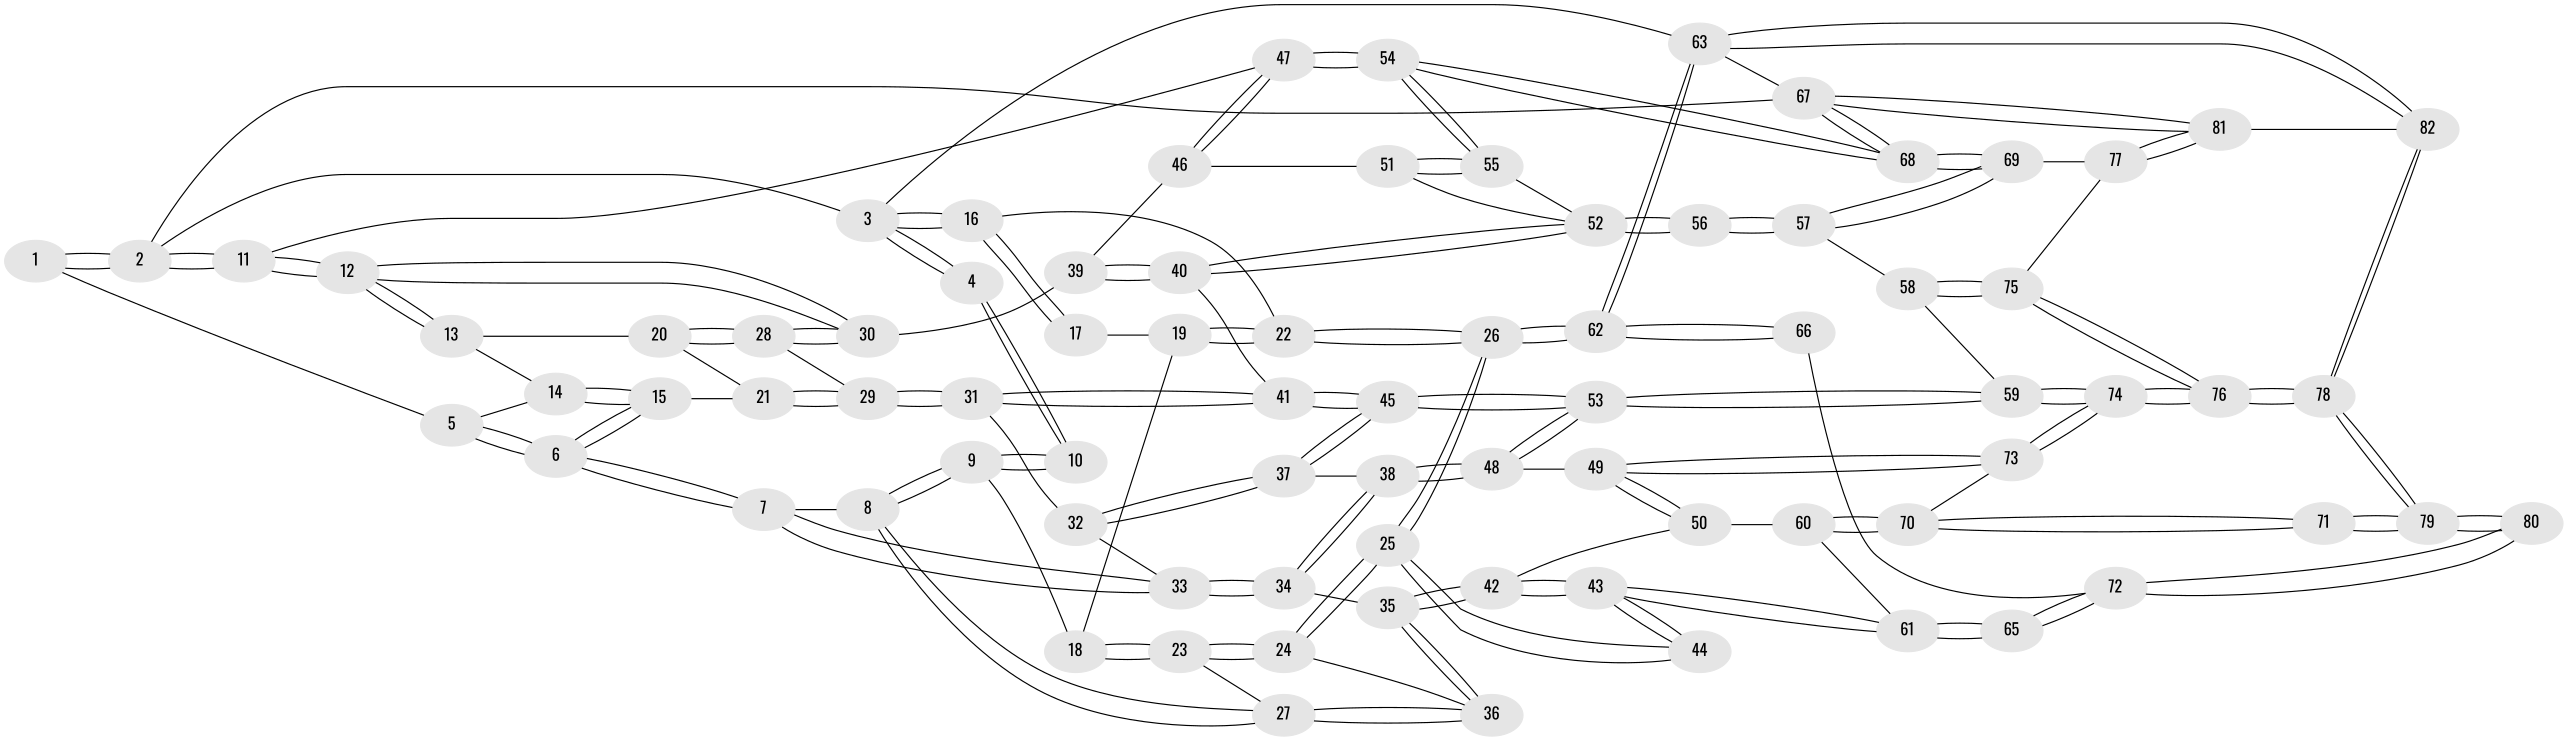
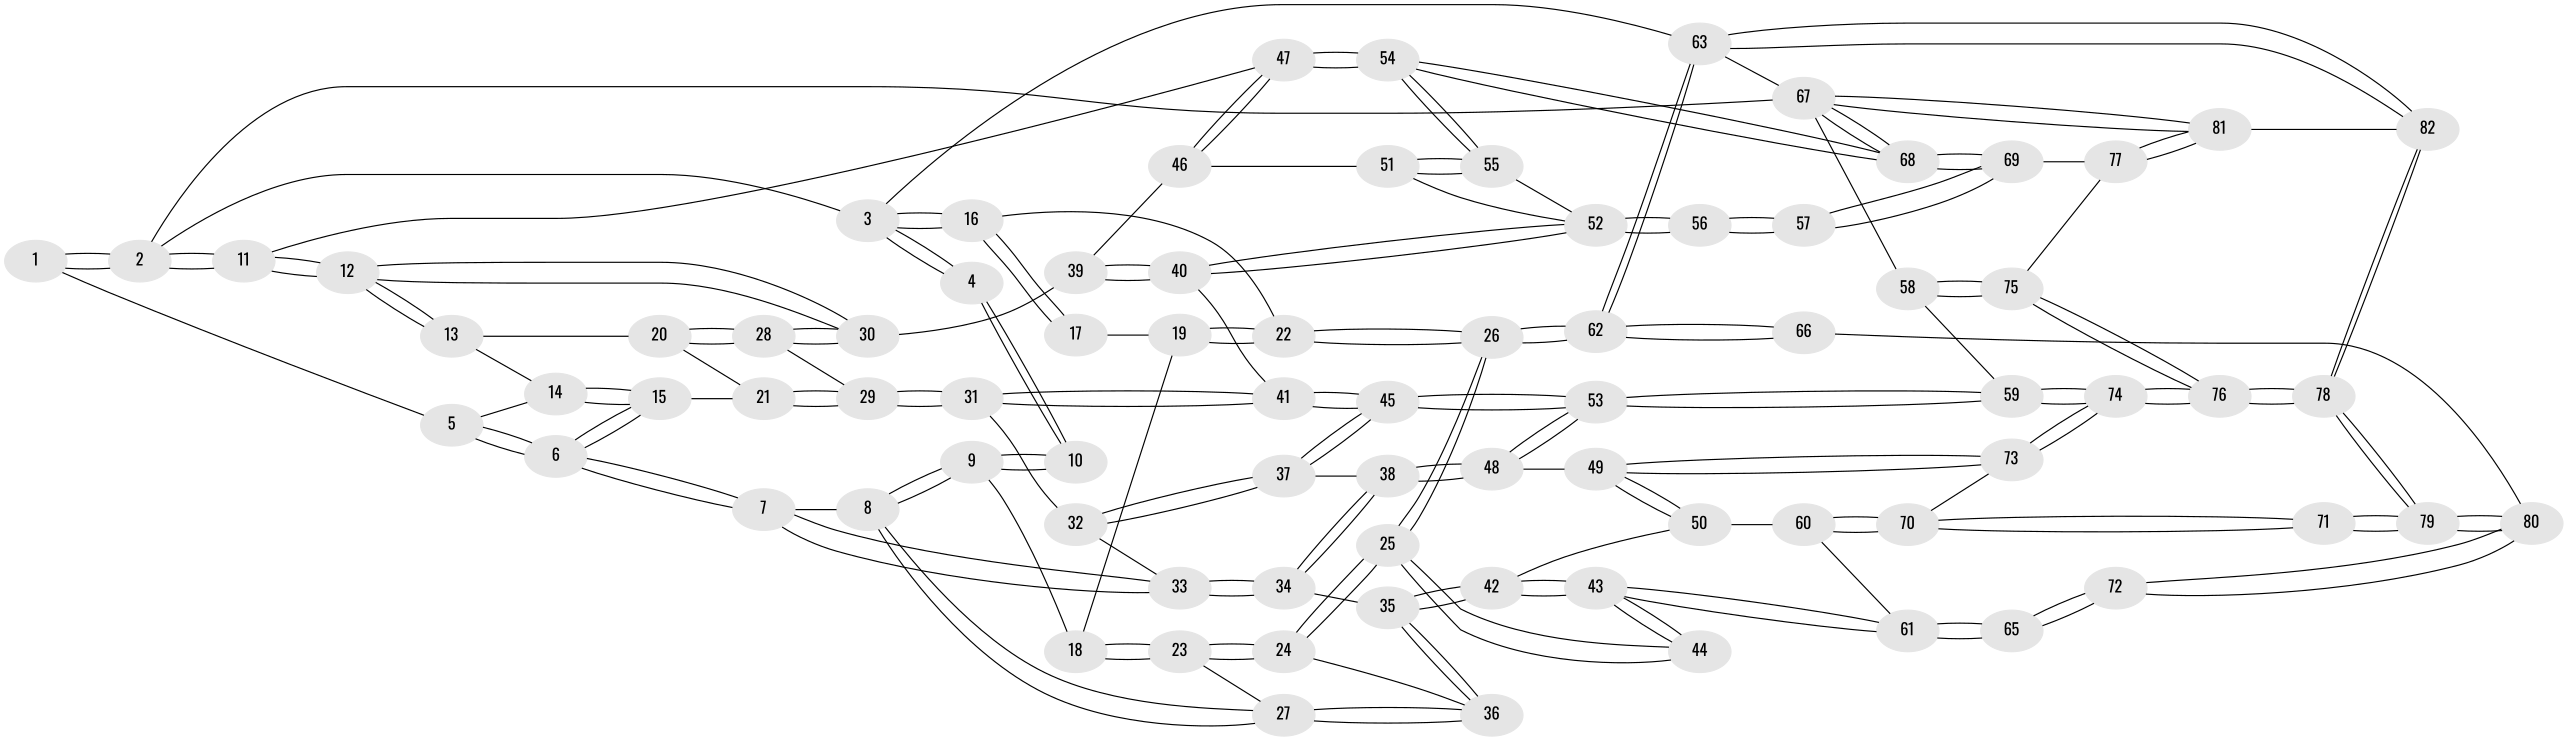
edge "57" -- "58": now "67" -- "58"
edge "66" -- "72": now "66" -- "80"
